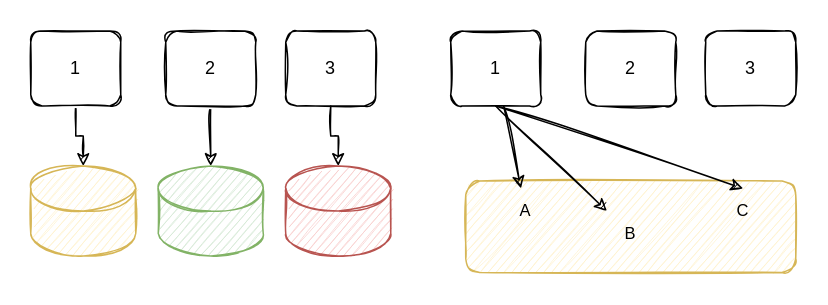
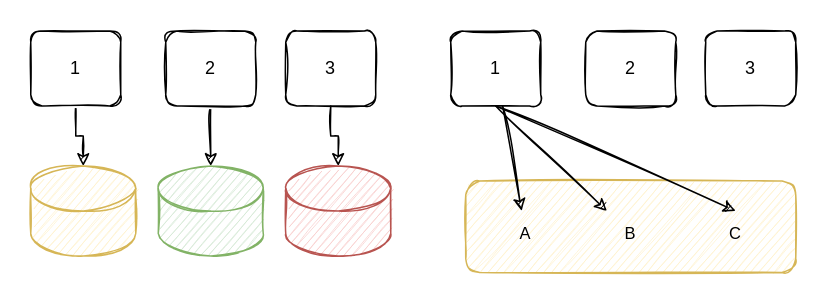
node "A": moved (526, 211) -> (526, 233)
node "C": moved (743, 211) -> (736, 233)
